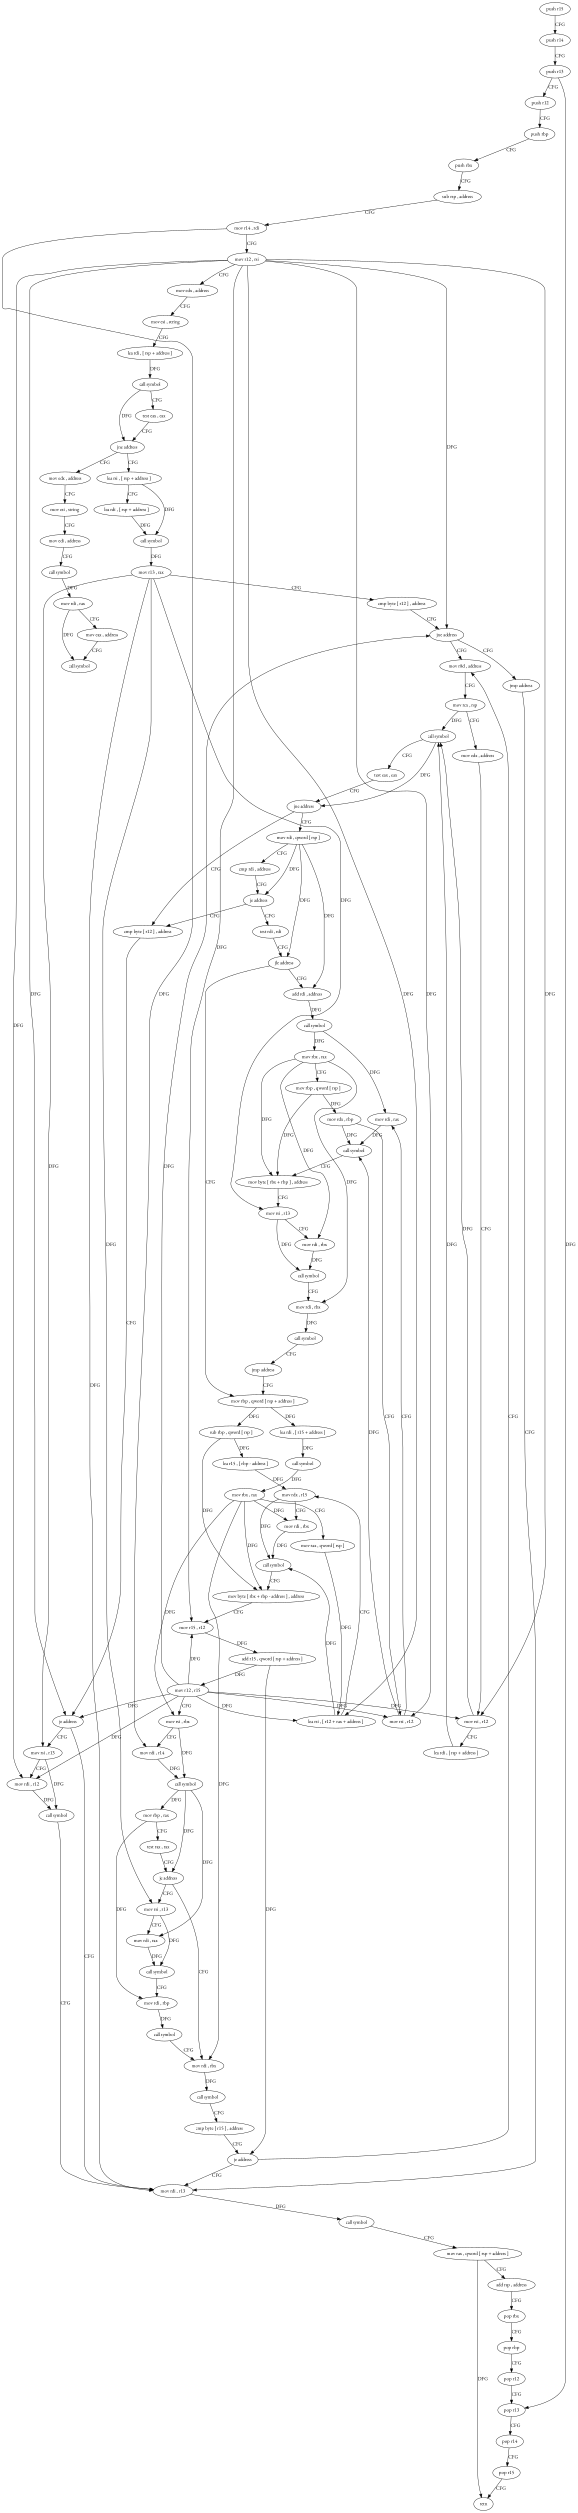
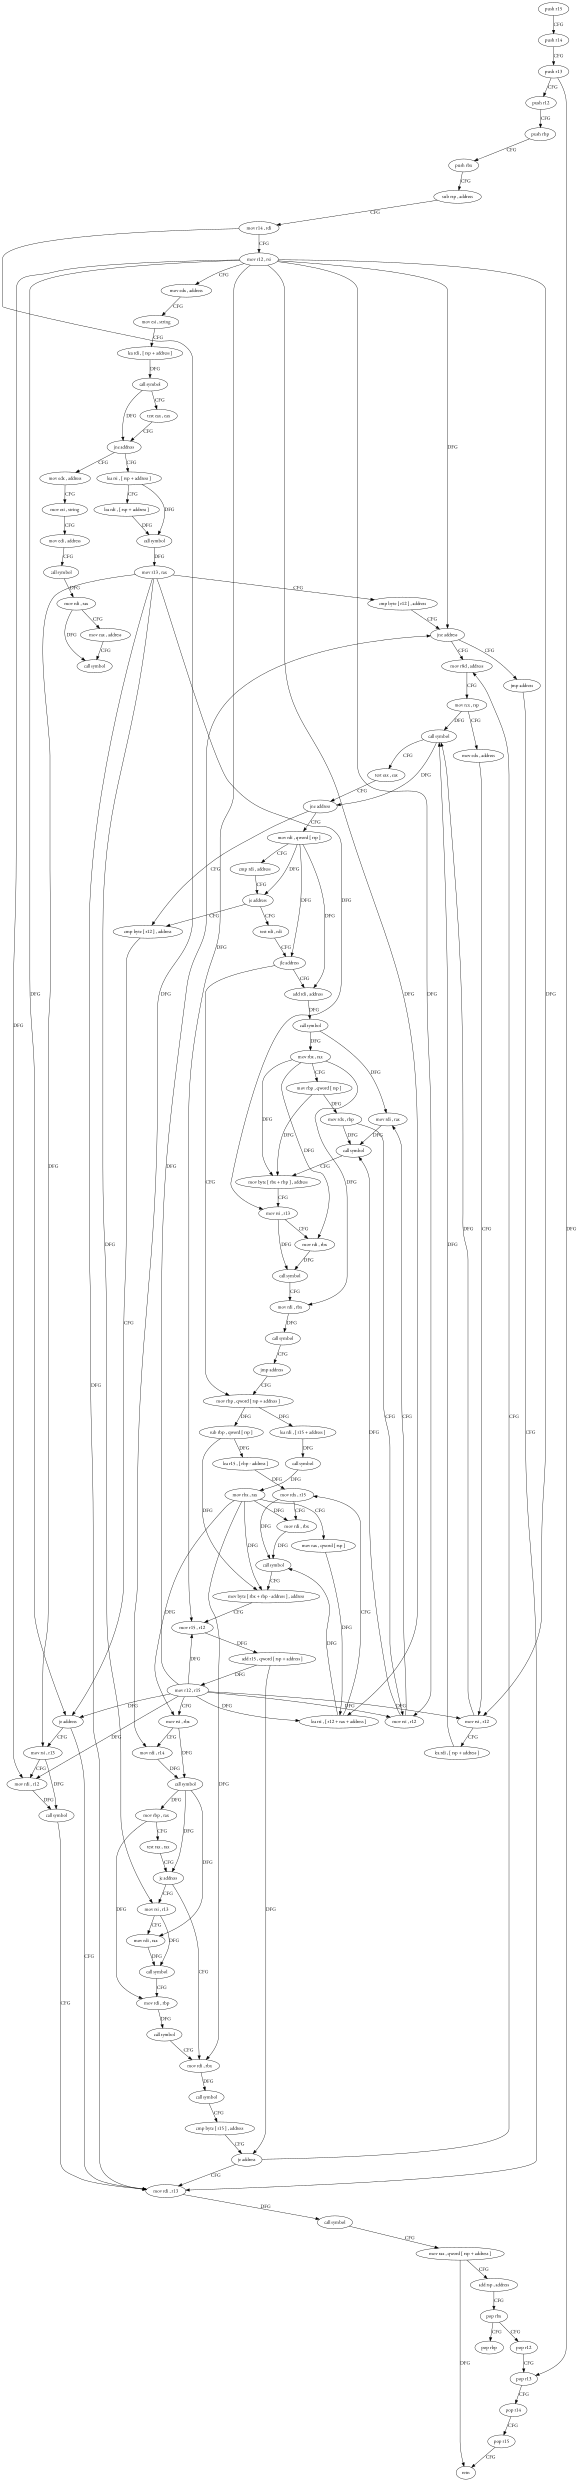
edge "pop rbp" -> "pop r12": now "pop rbx" -> "pop r12"
